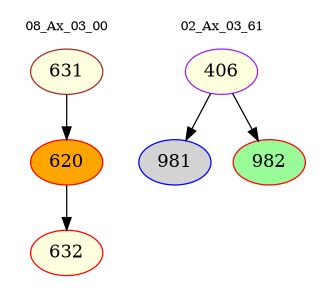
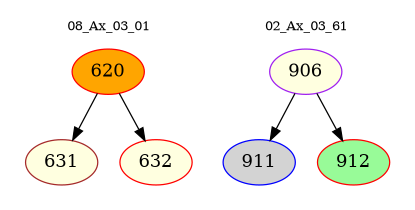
cluster "08_Ax_03_00": label "08_Ax_03_00" -> "08_Ax_03_01"
node "406": label "406" -> "906"
edge "631" -> "620": reversed
node "981": label "981" -> "911"
node "982": label "982" -> "912"
